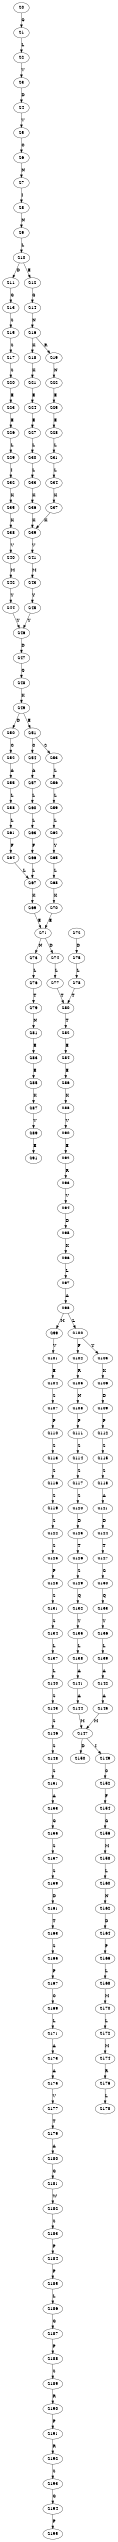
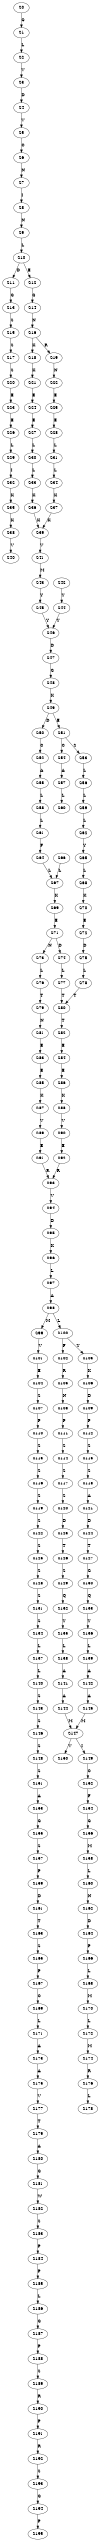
edge "S40" -> "S42": removed, label "M"
node "S63": removed
edge "S70" -> "S71": now "S70" -> "S72"
edge "S91" -> "S93": added, label "R"
edge "S125" -> "S128": label "P" -> "S"
edge "S147" -> "S150": label "D" -> "V"
edge "S157" -> "S159": label "S" -> "P"
